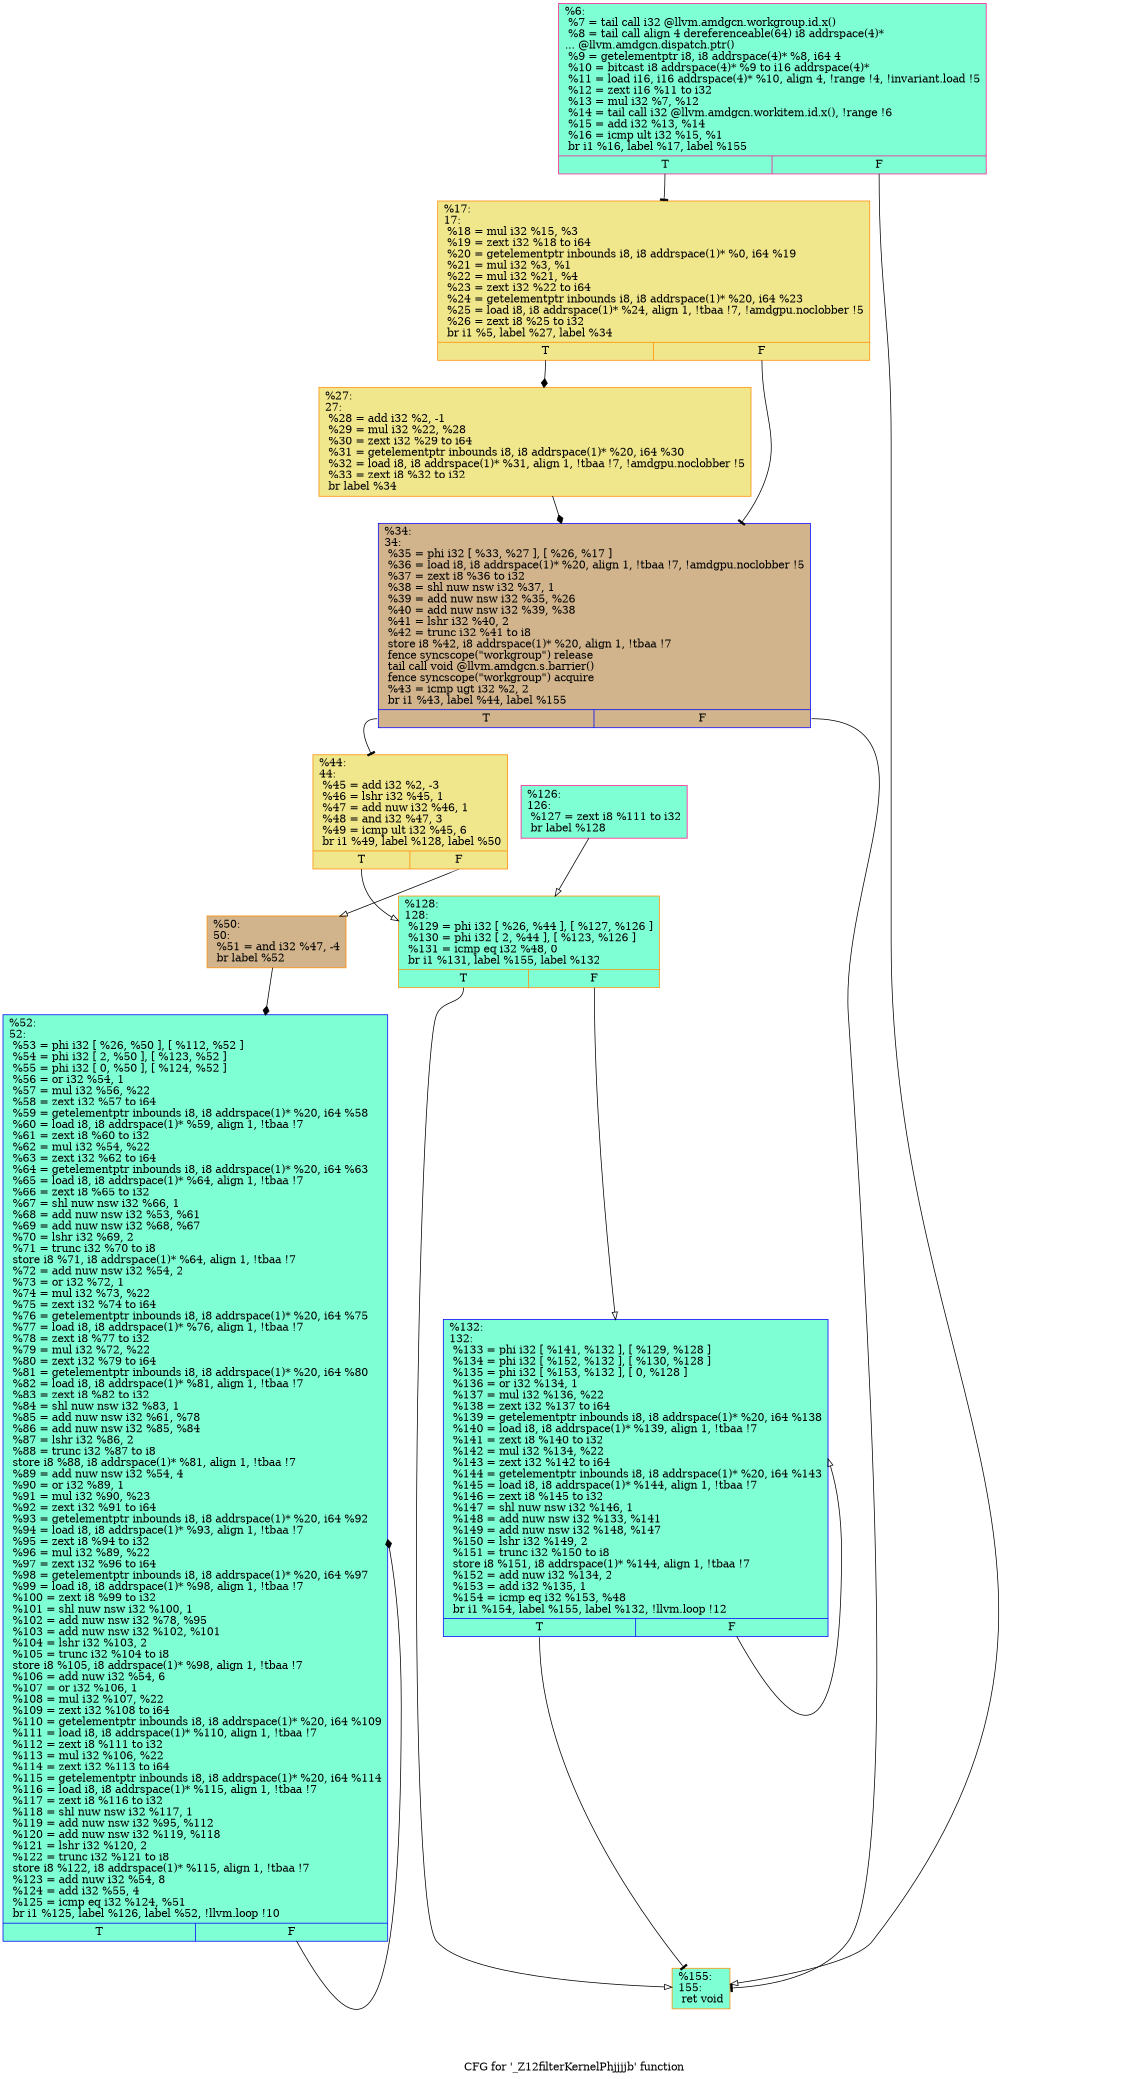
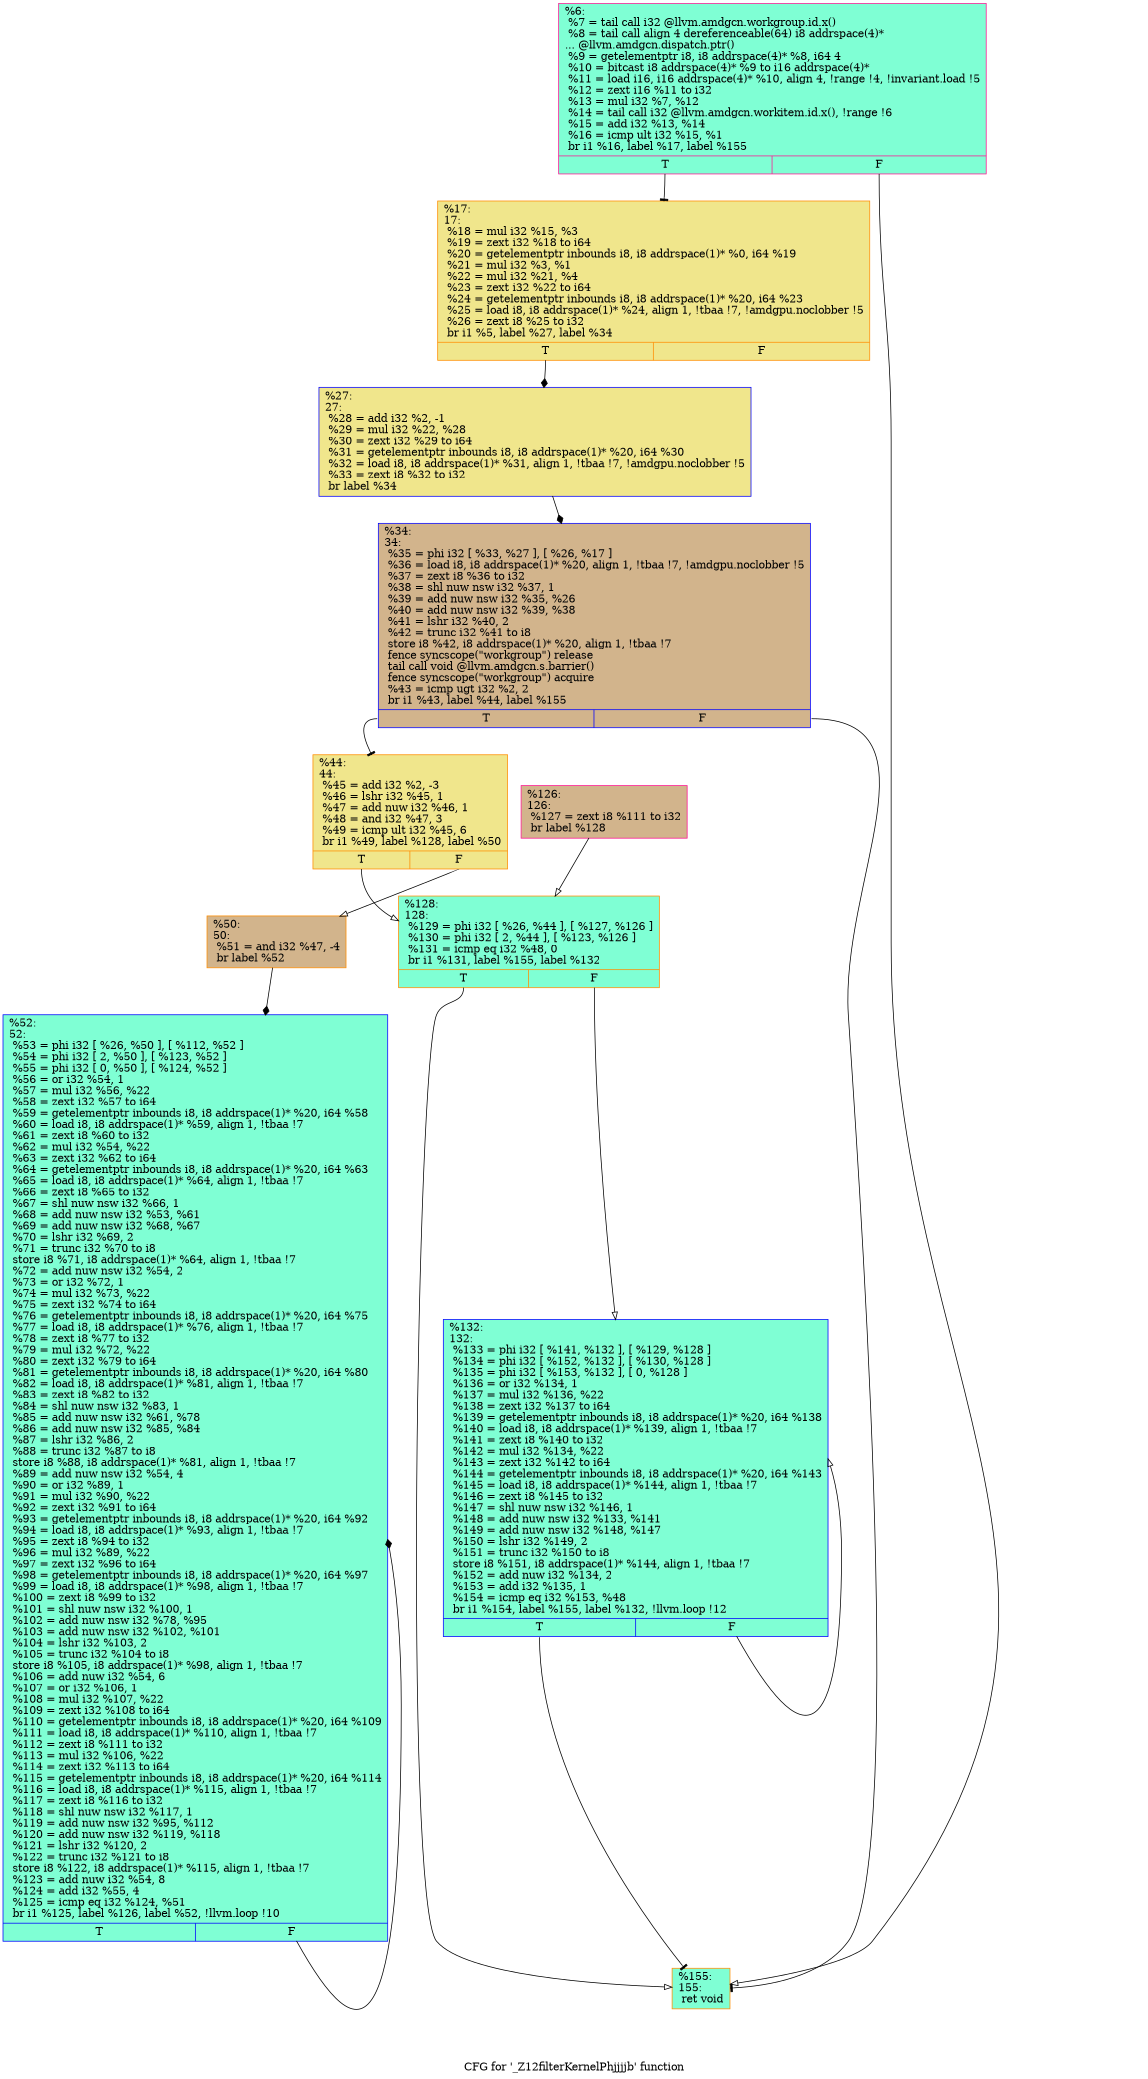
node "%27:": color darkorange -> blue
edge "%17:" -> "%34:": removed
node "%126:": fillcolor aquamarine -> tan
node "%52:": text "%91 = mul i32 %90, %23" -> "%91 = mul i32 %90, %22"
